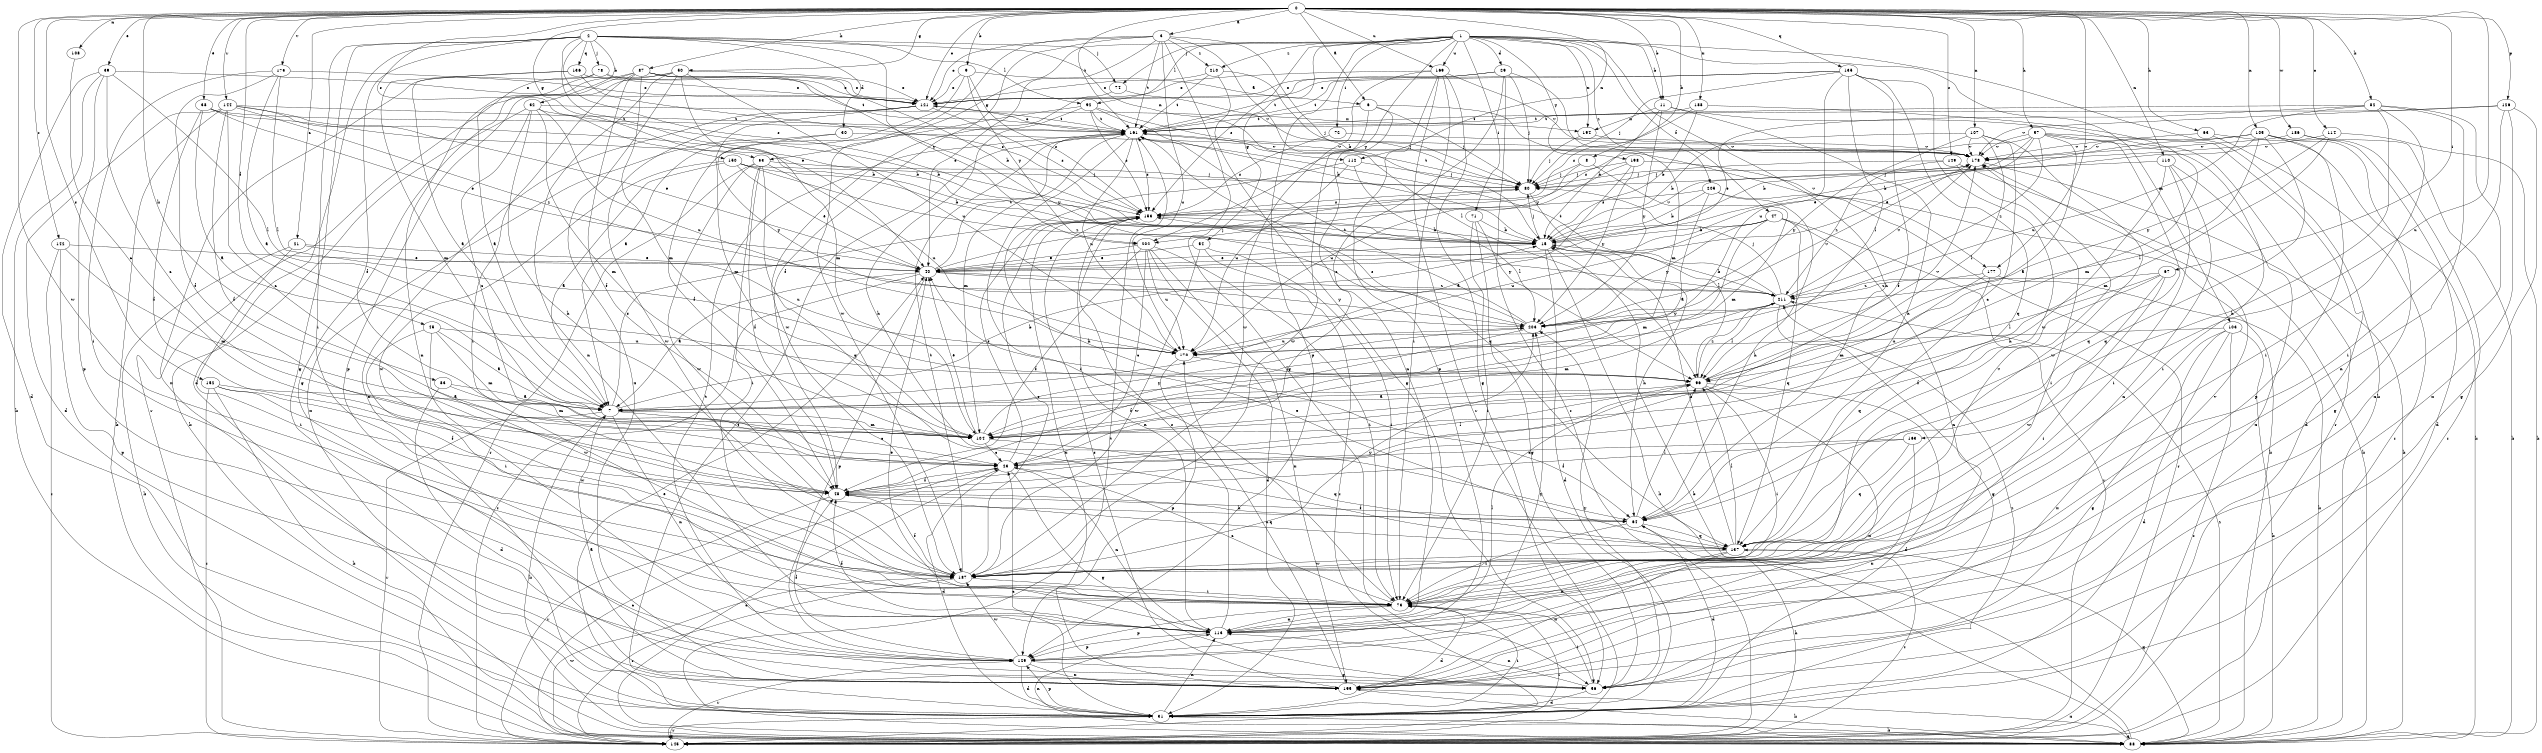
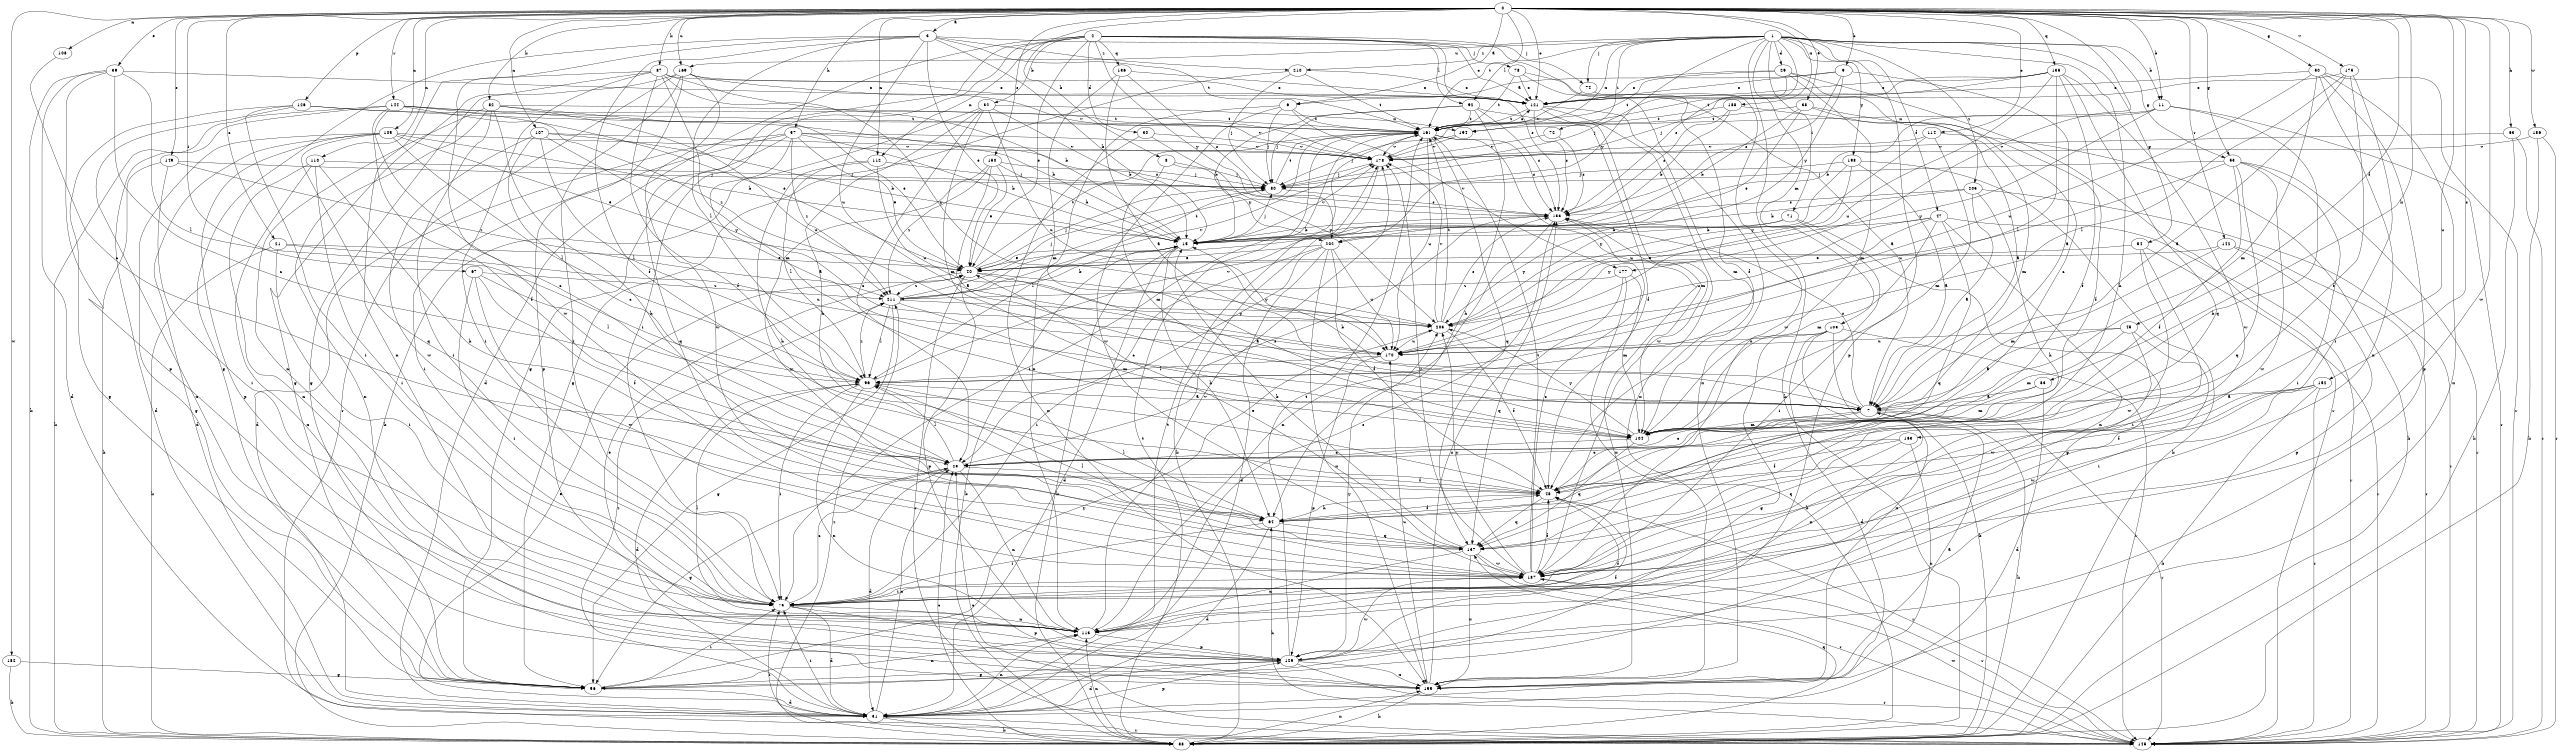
edge "104" -> "40": removed, label "e"
node "182": added
